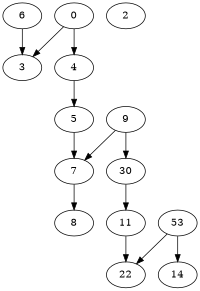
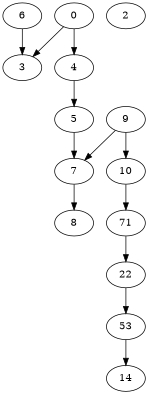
node "30": label "30" -> "10"
node "11": label "11" -> "71"
edge "53" -> "22": reversed
